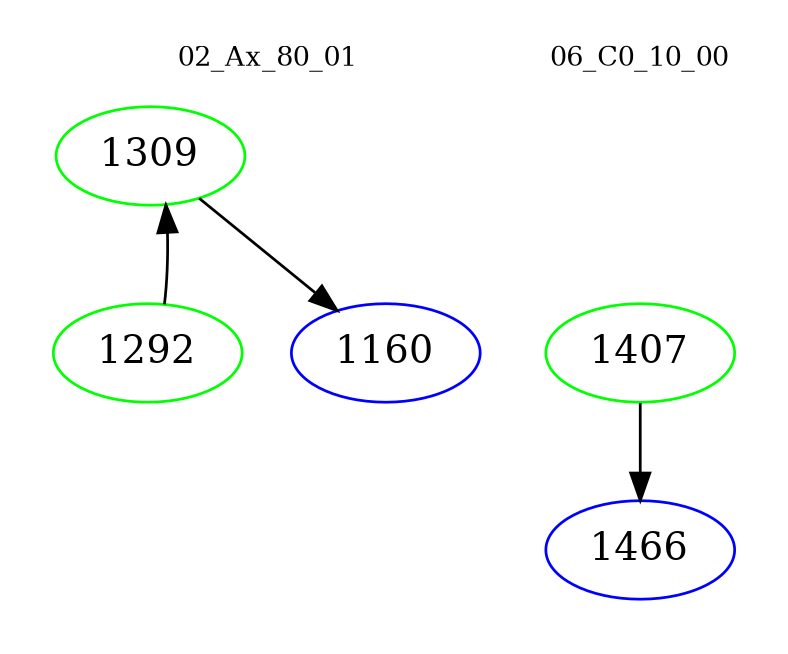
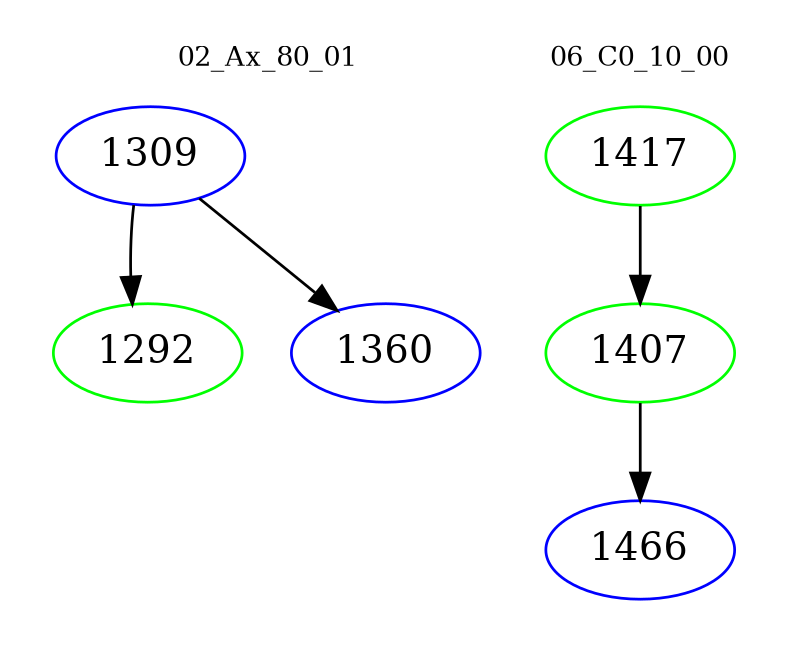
node "1309": color green -> blue
node "1417": added
edge "1292" -> "1309": reversed
node "1160": label "1160" -> "1360"
